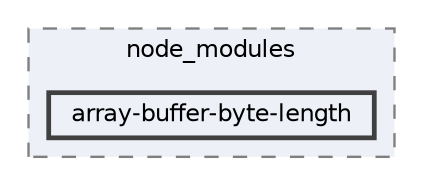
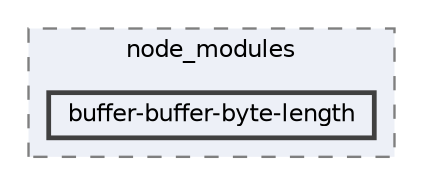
node "array-buffer-byte-length": label "array-buffer-byte-length" -> "buffer-buffer-byte-length"
